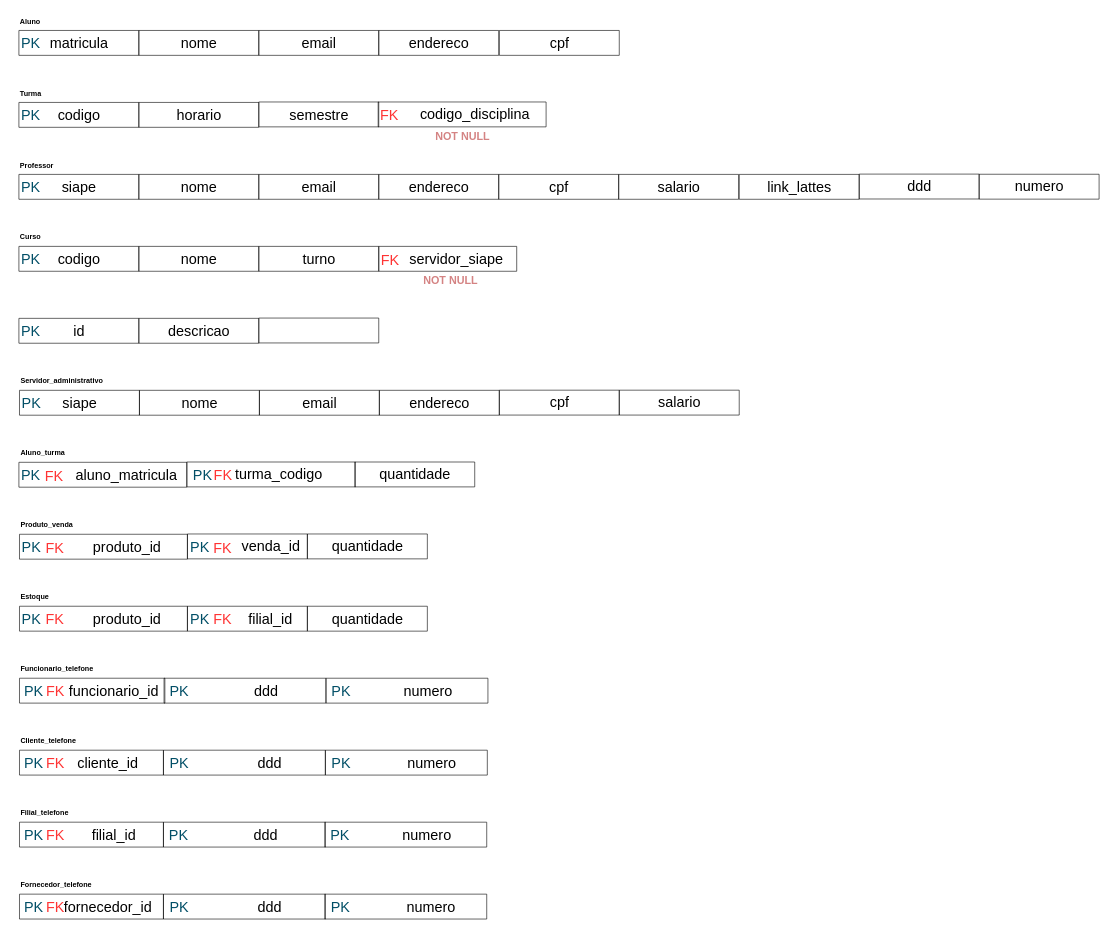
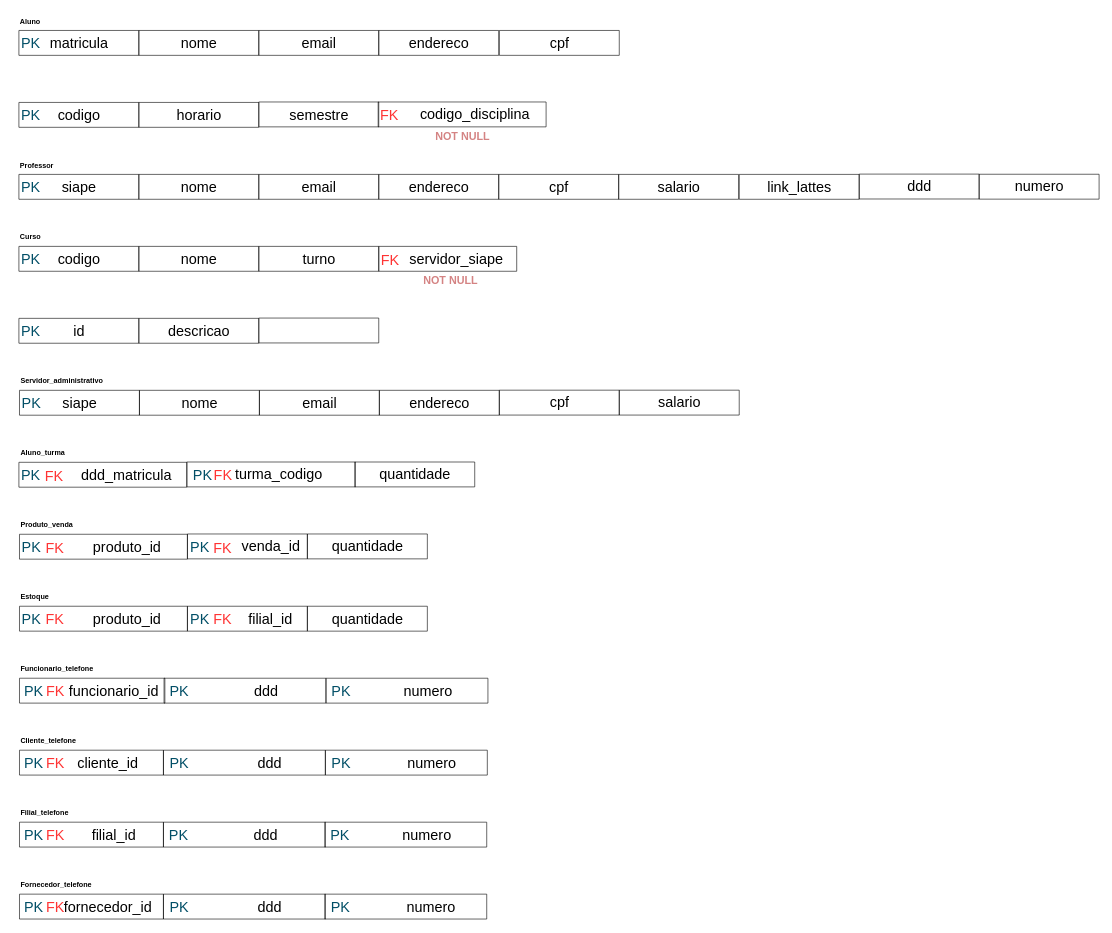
node "Turma": removed
node "aluno_matricula": label "aluno_matricula" -> "ddd_matricula"
